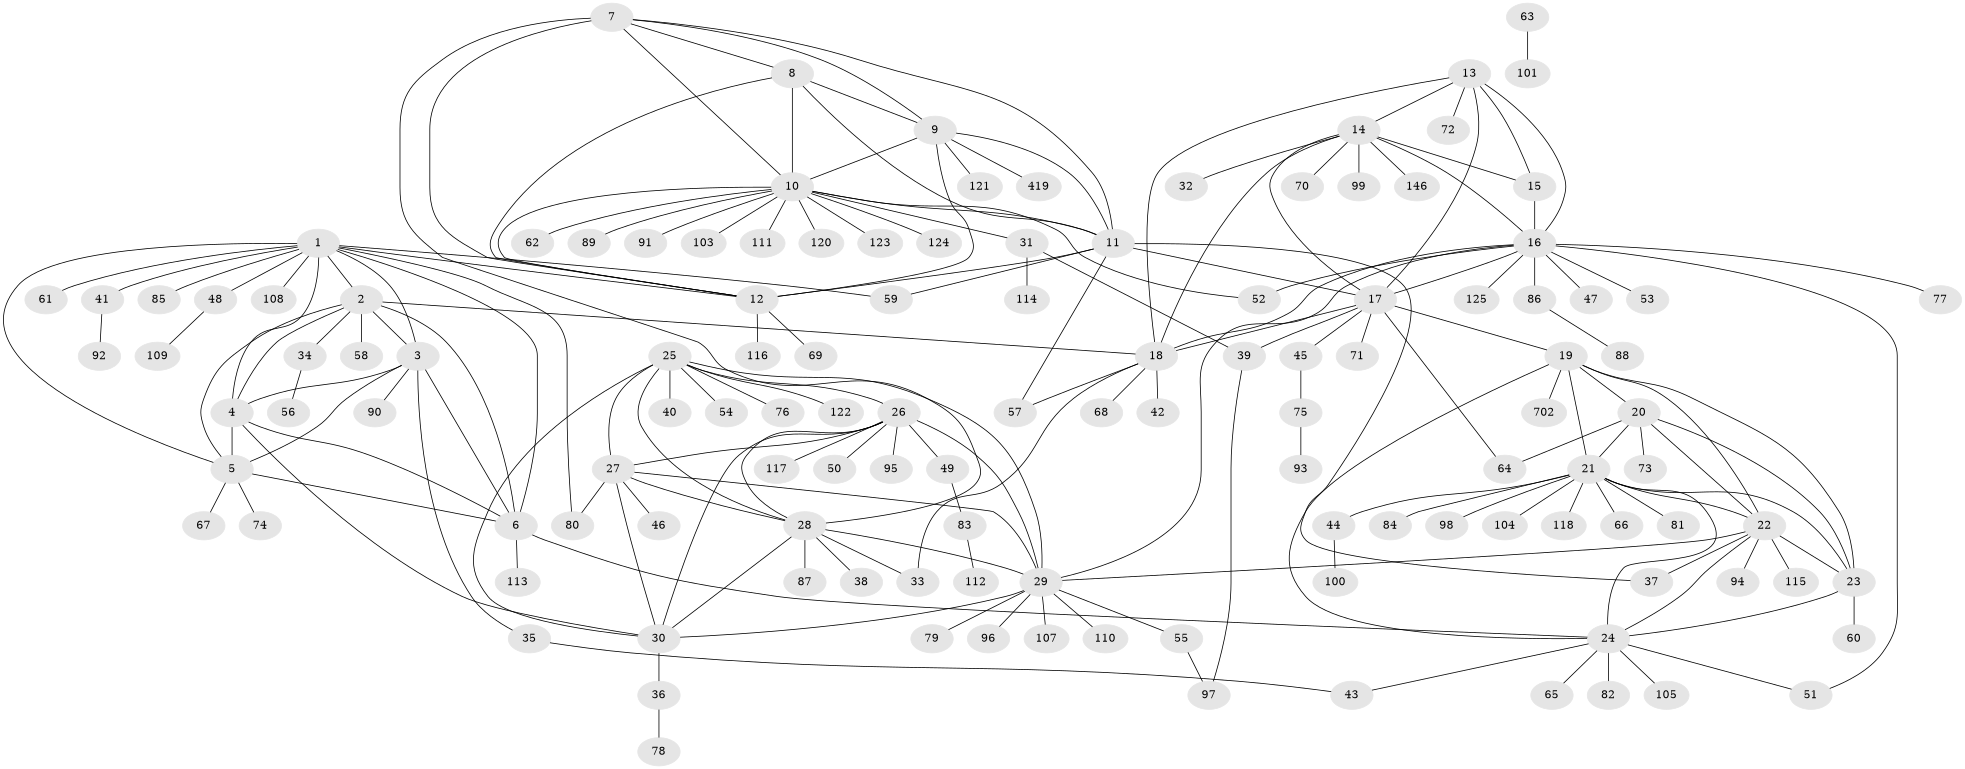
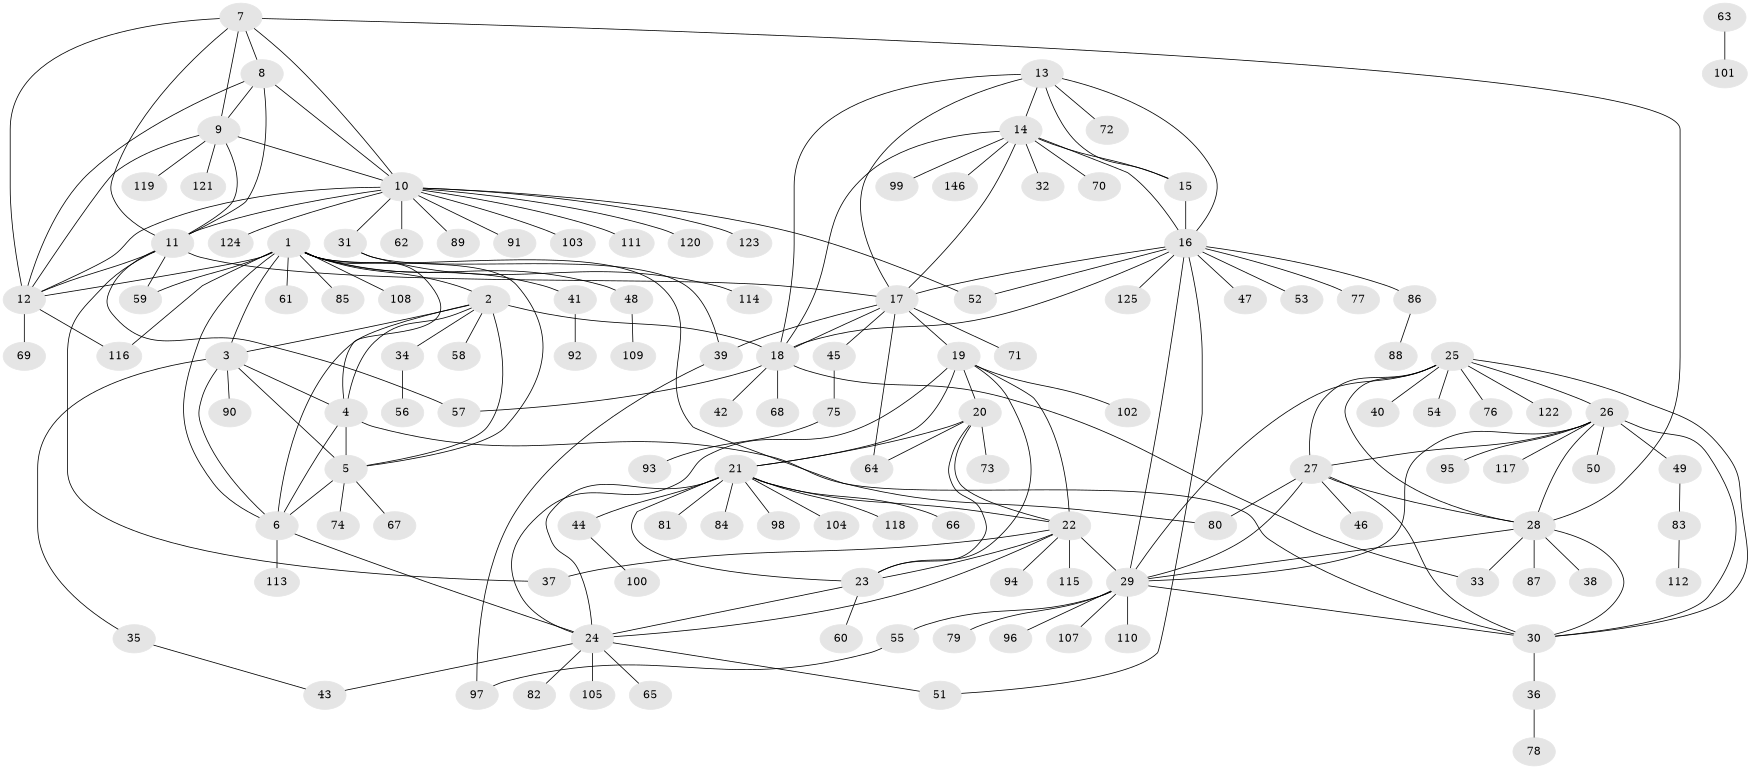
node "419": label "419" -> "119"
edge "1" -- "116": added
node "702": label "702" -> "102"
